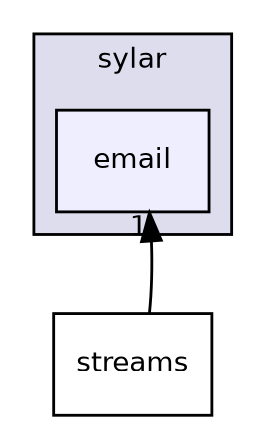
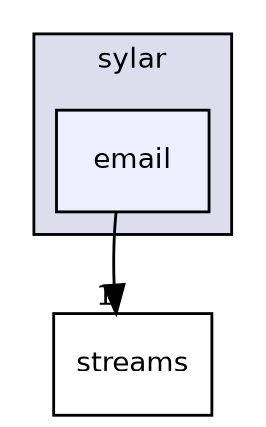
edge "streams" -> "email": reversed
